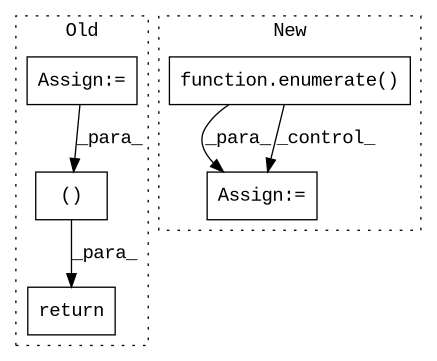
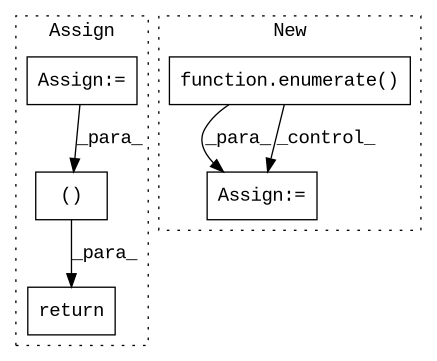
cluster "Old": label "Old" -> "Assign"
